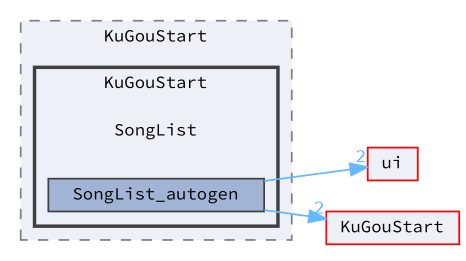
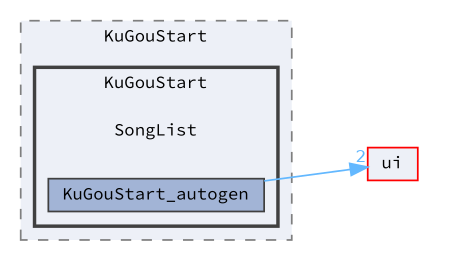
node "SongList_autogen": label "SongList_autogen" -> "KuGouStart_autogen"
node "KuGouStart": removed
